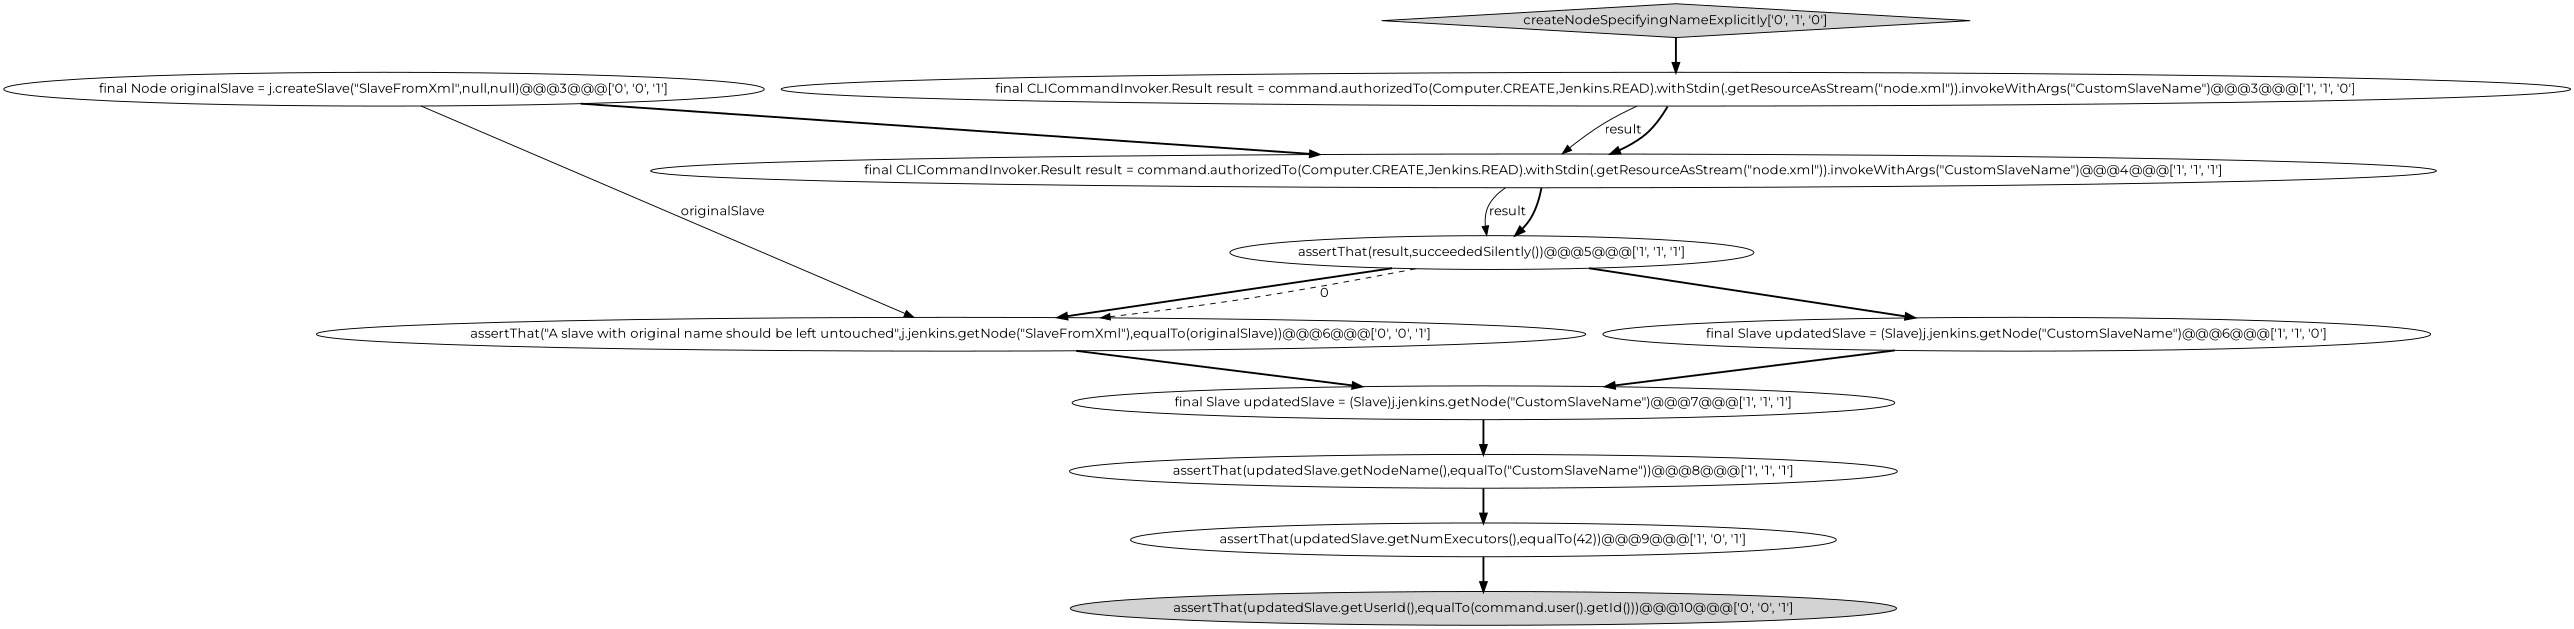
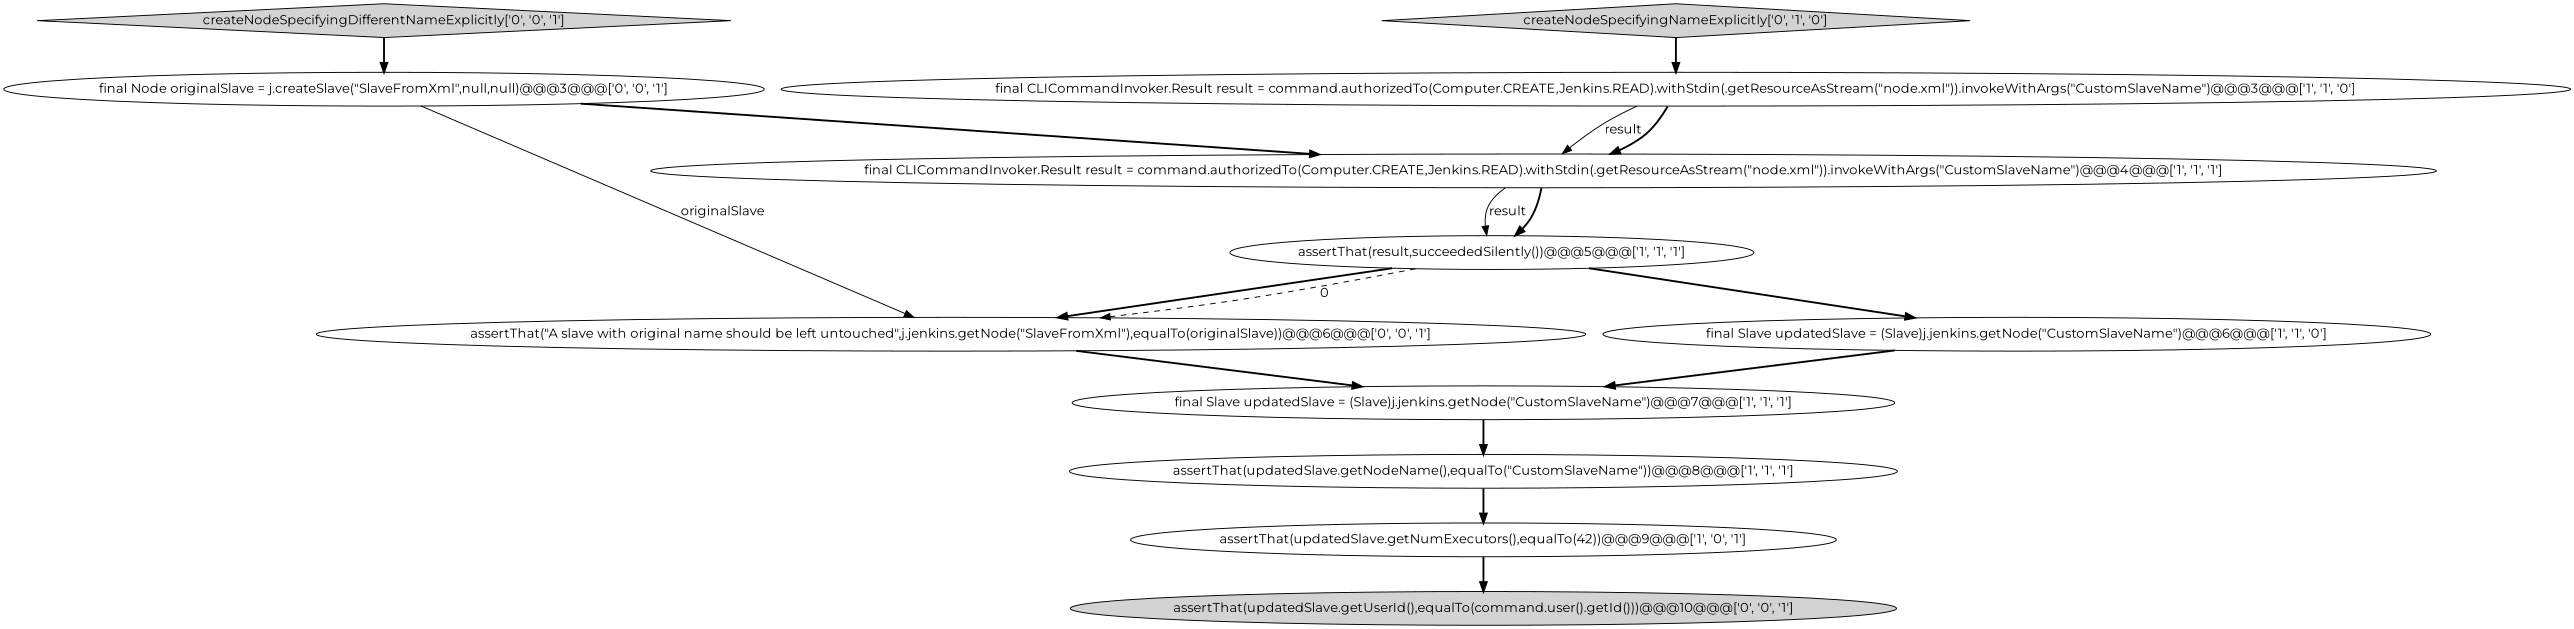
node "createNodeSpecifyingDifferentNameExplicitly['0', '0', '1']": added
